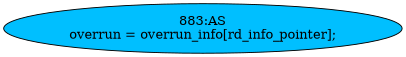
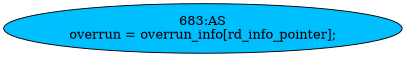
node "883:AS overrun = overrun_info[rd_info_pointer];": label "883:AS overrun = overrun_info[rd_info_pointer];" -> "683:AS overrun = overrun_info[rd_info_pointer];"
